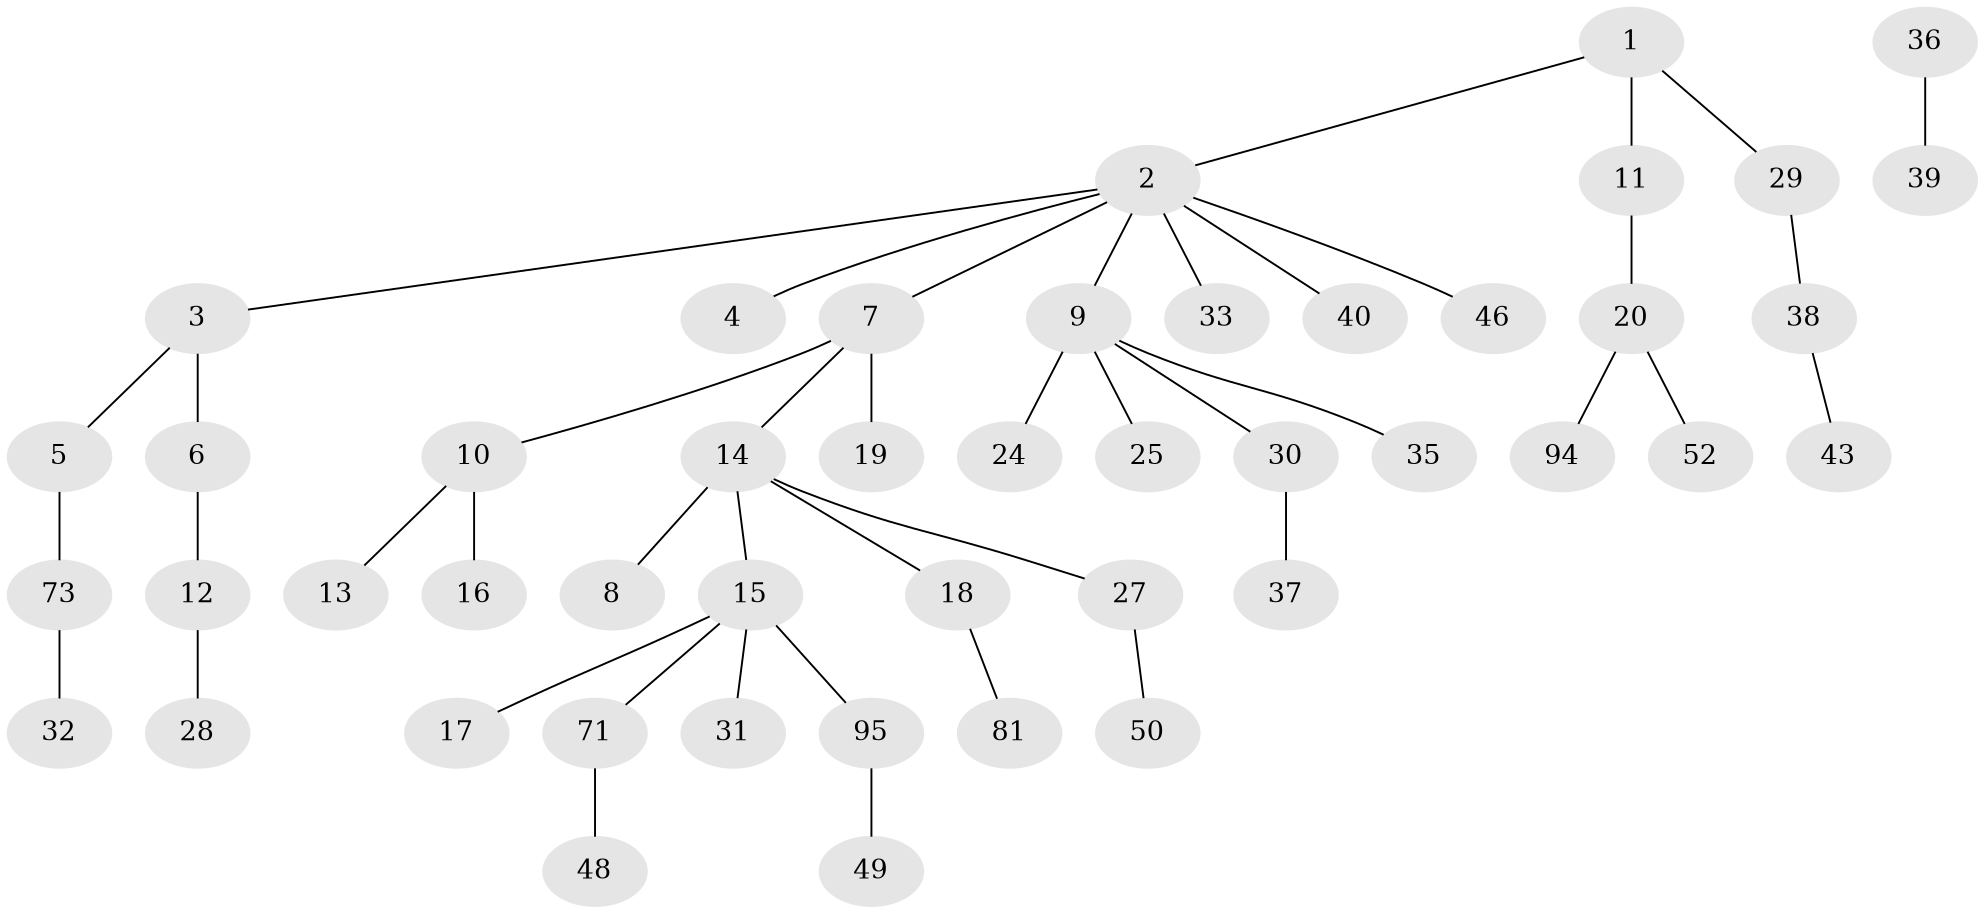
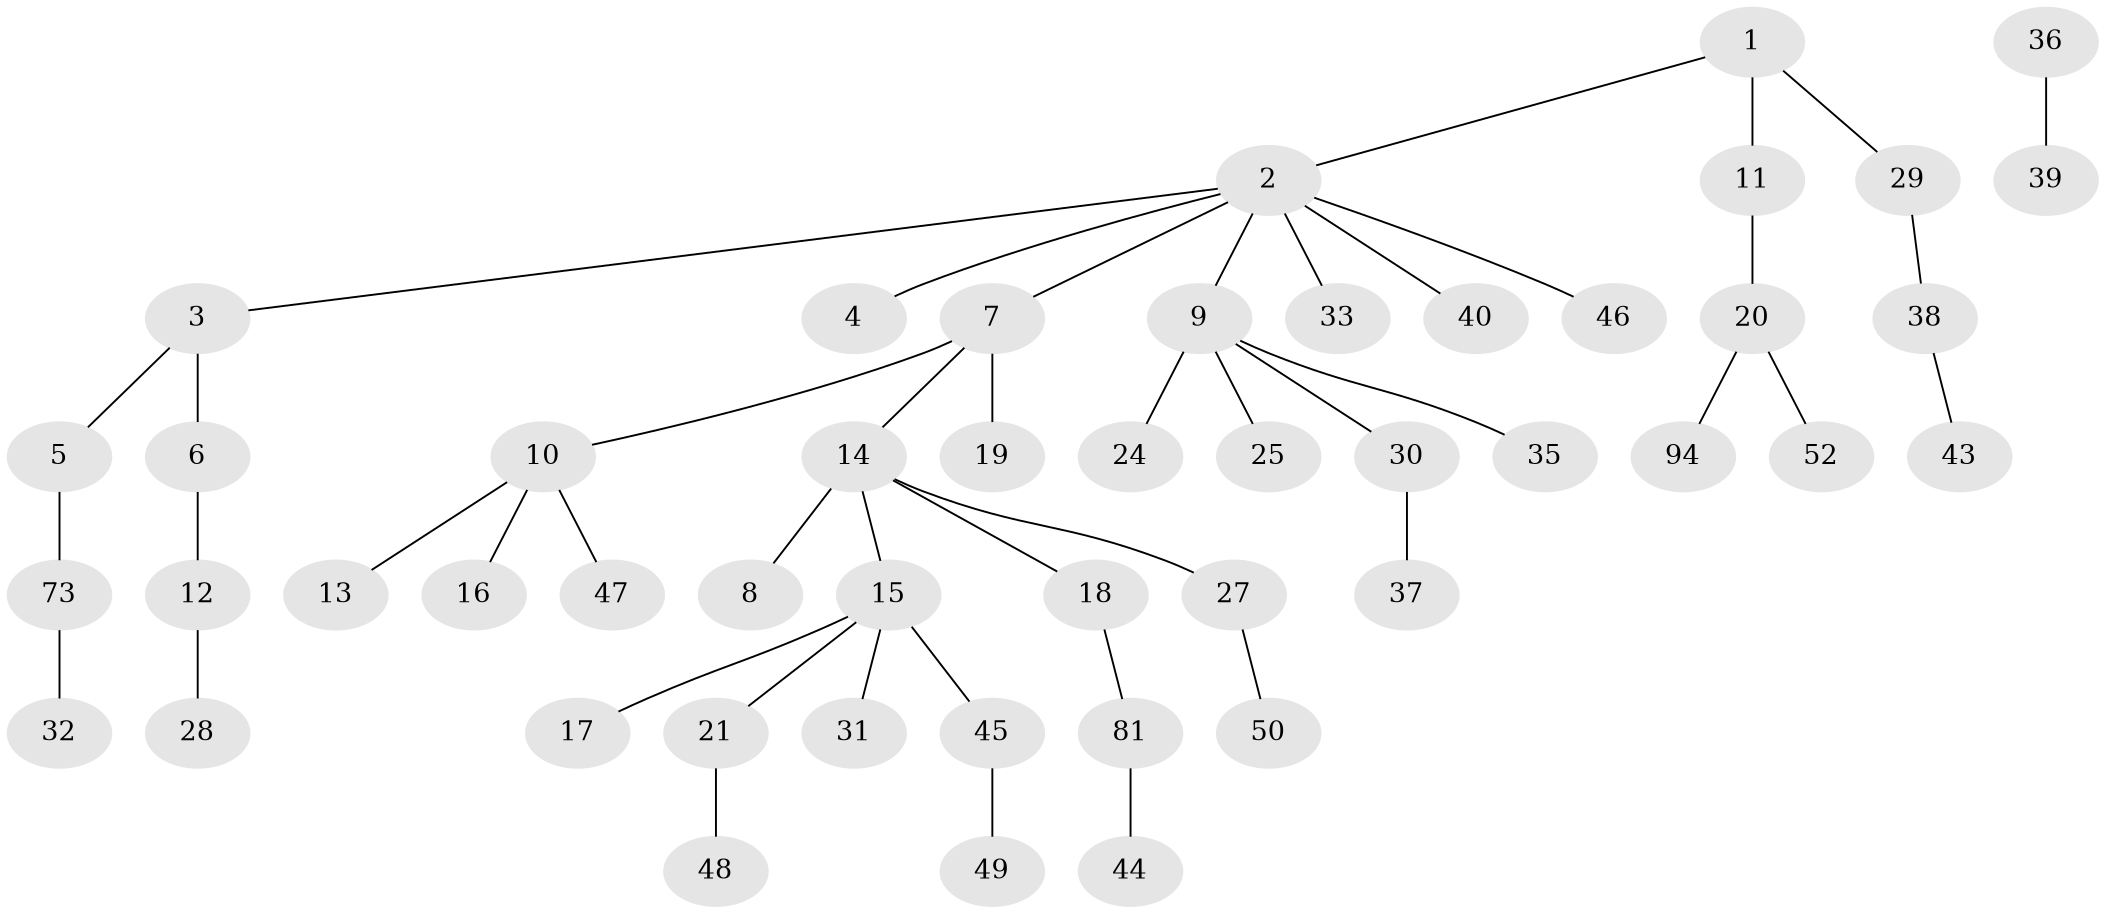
node "47": added
node "71": label "71" -> "21"
node "95": label "95" -> "45"
node "44": added
